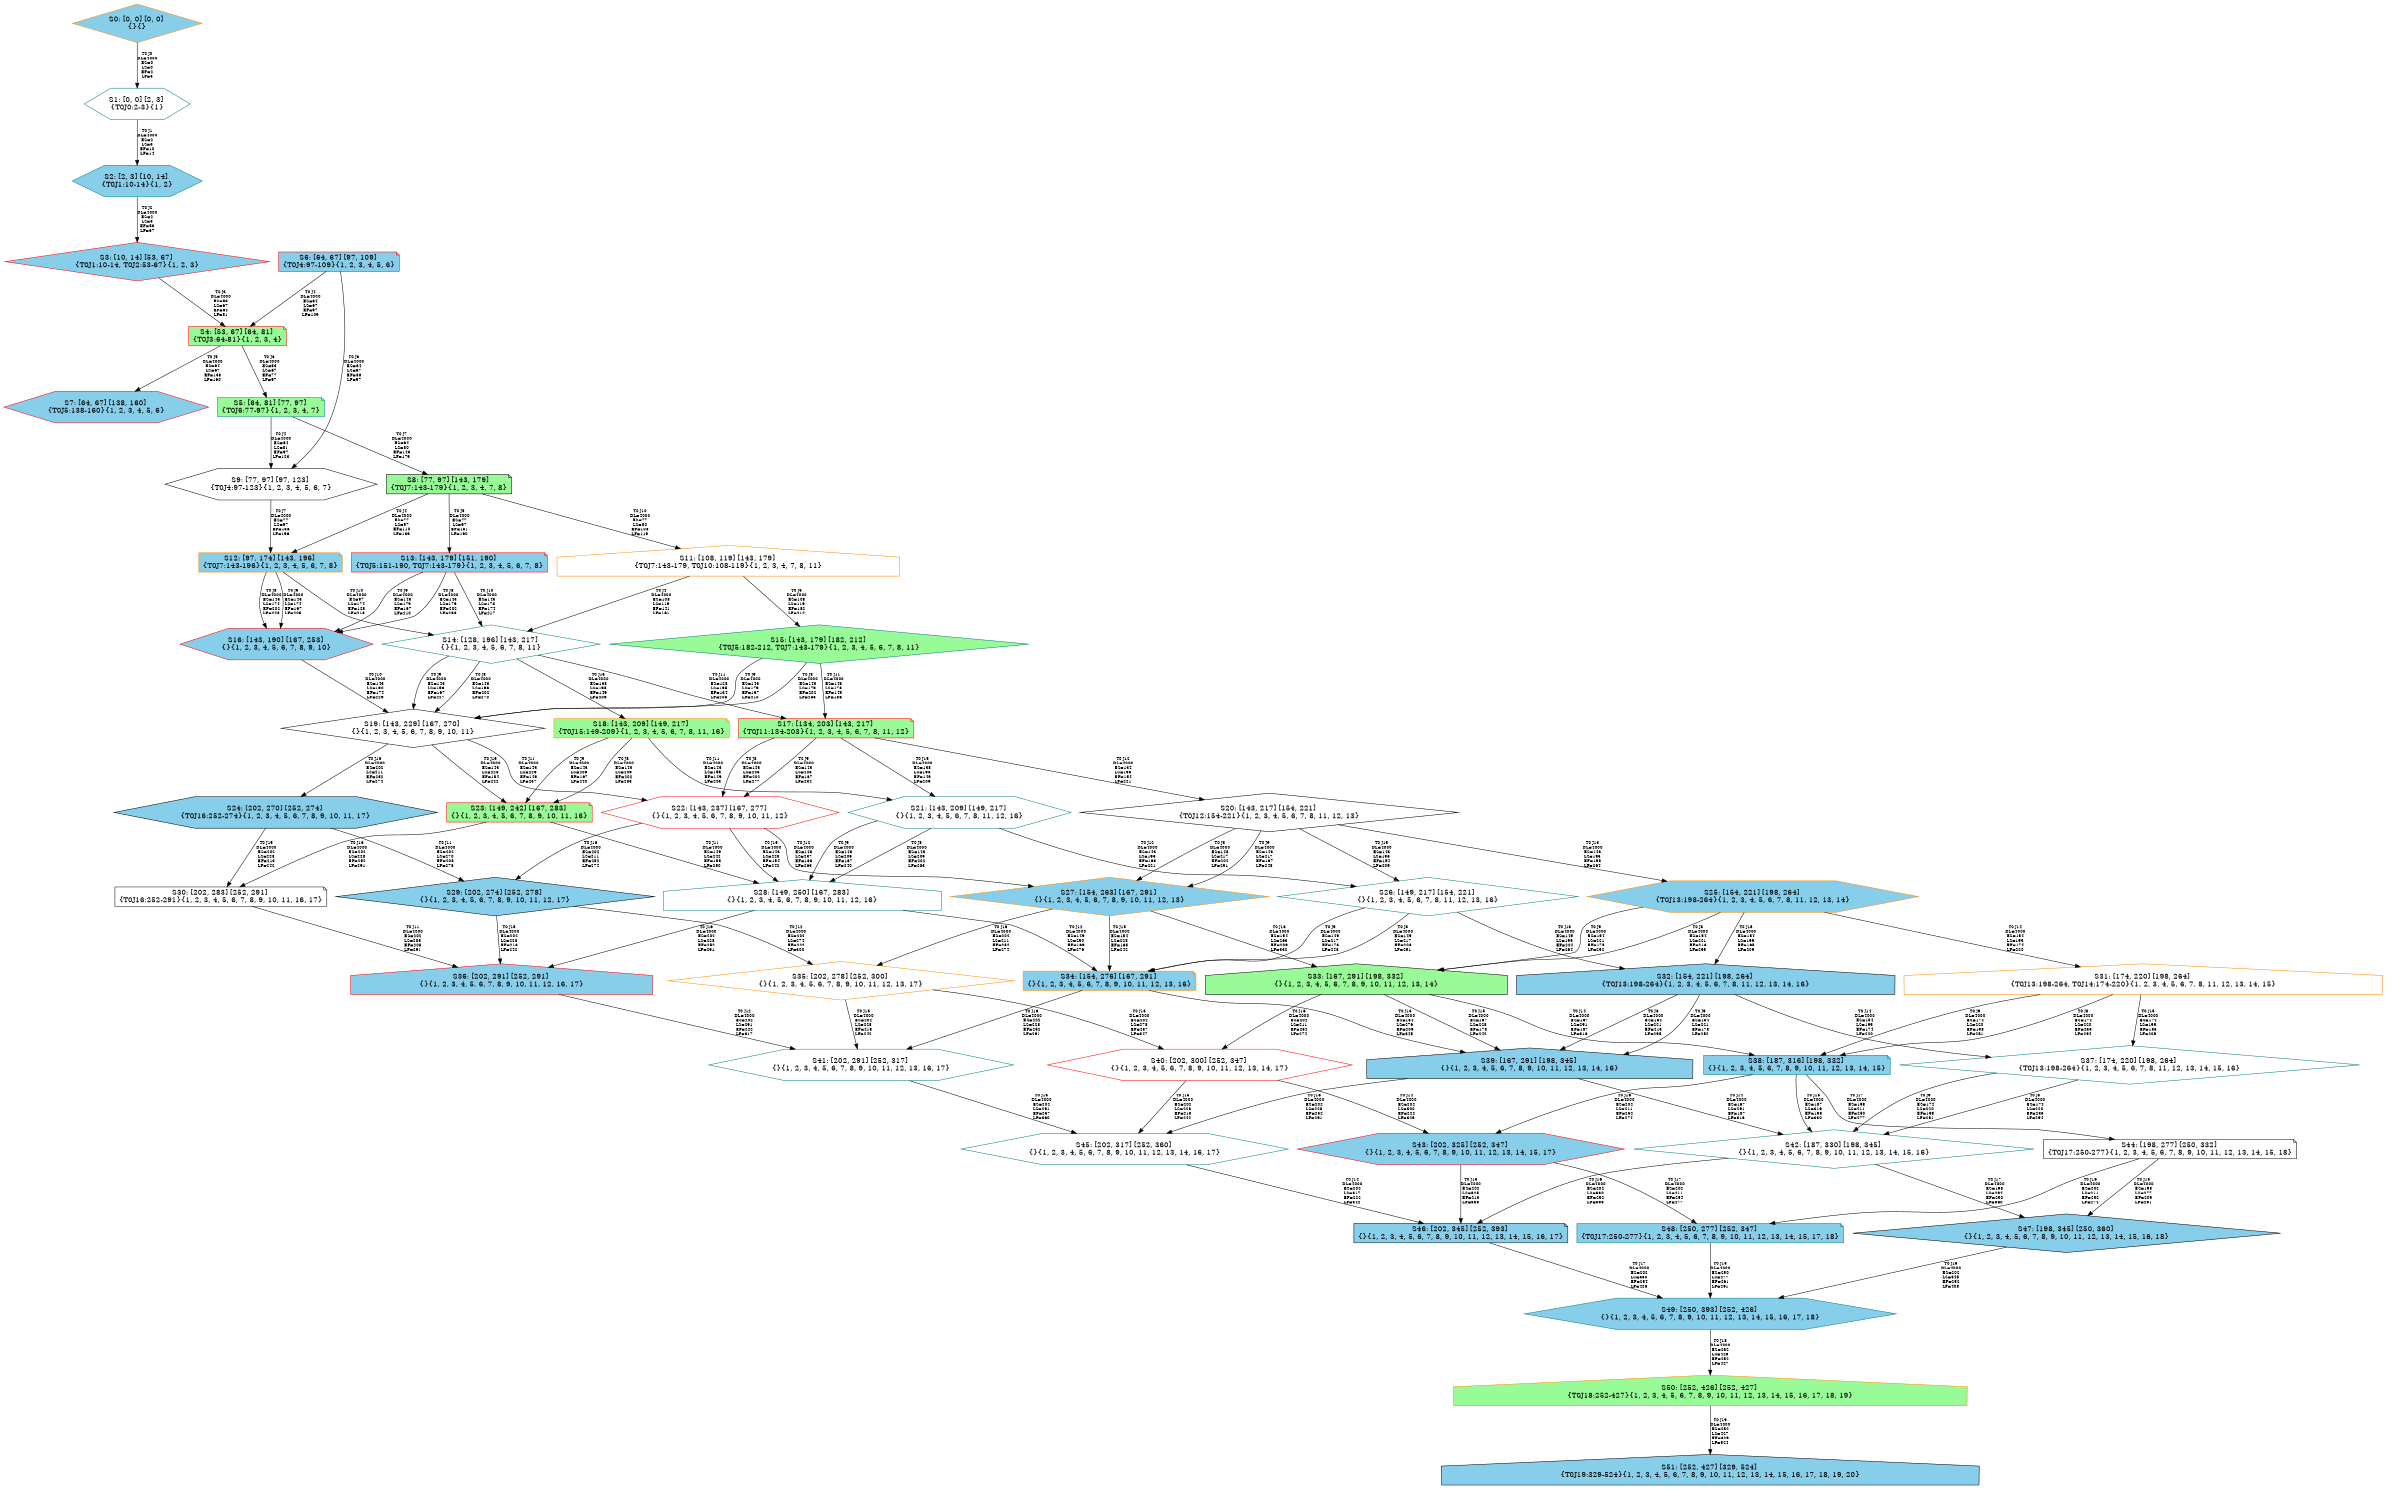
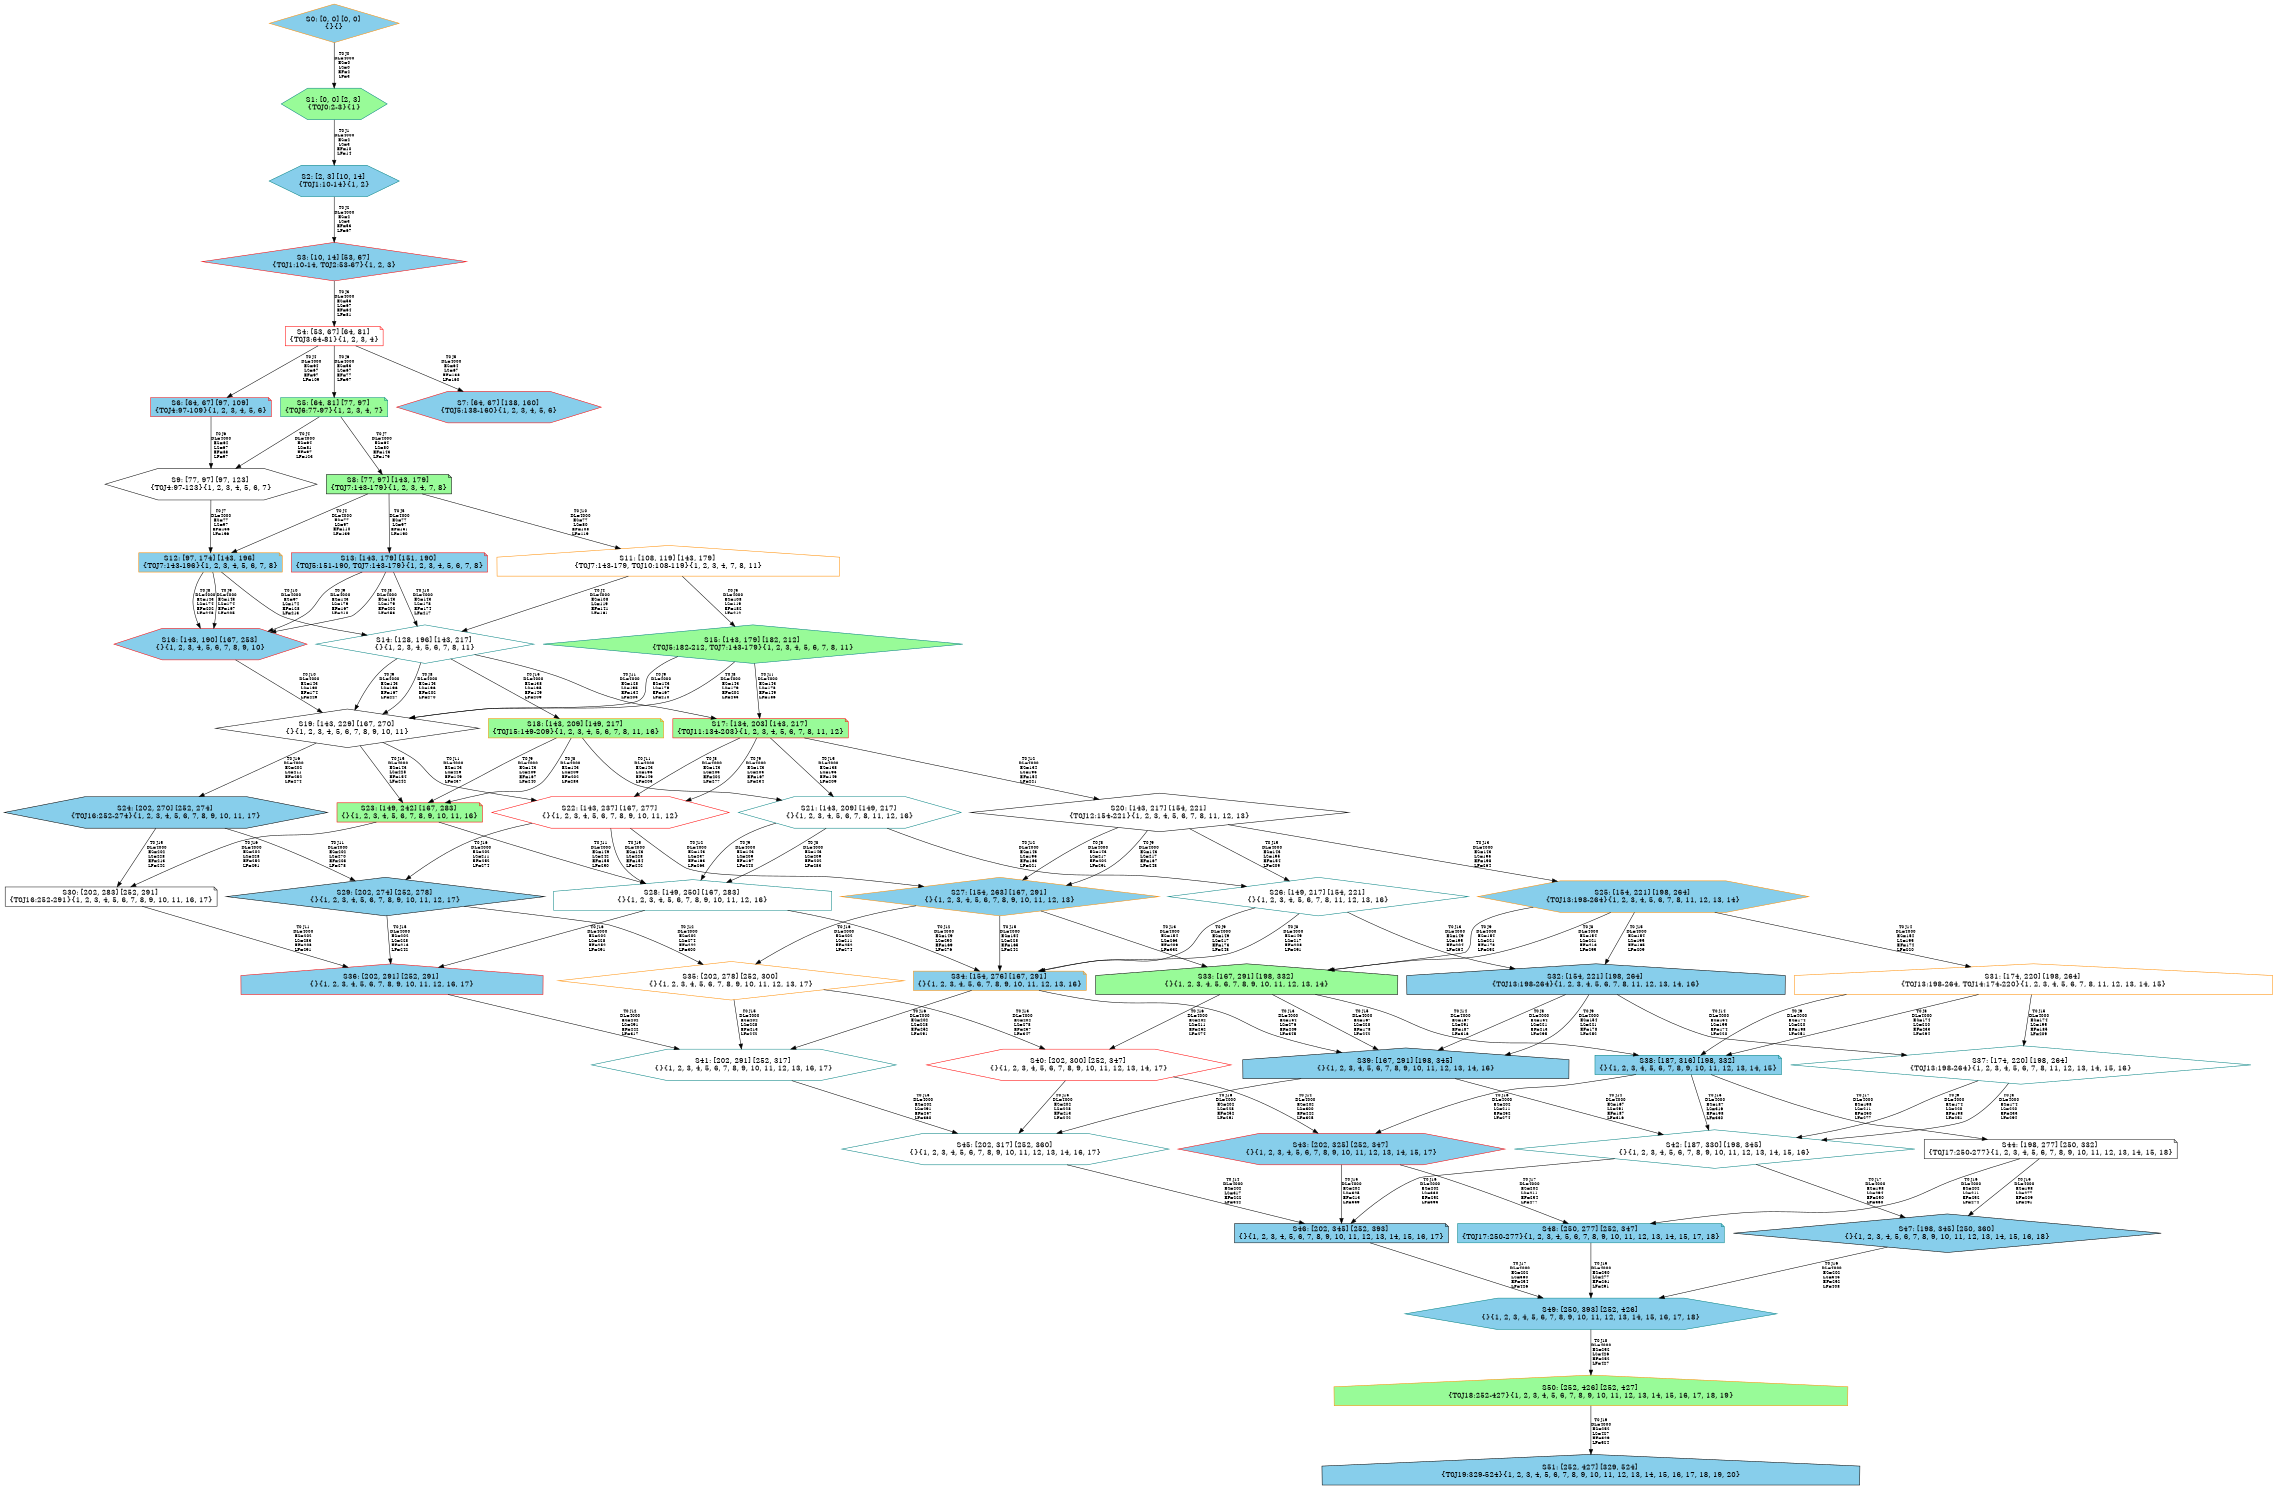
node "S1: [0, 0] [2, 3] {T0J0:2-3}{1}": fillcolor white -> palegreen
edge "S6: [64, 67] [97, 109] {T0J4:97-109}{1, 2, 3, 4, 5, 6}" -> "S4: [53, 67] [64, 81] {T0J3:64-81}{1, 2, 3, 4}": reversed
node "S4: [53, 67] [64, 81] {T0J3:64-81}{1, 2, 3, 4}": fillcolor palegreen -> white
